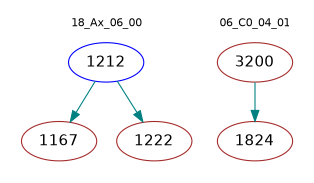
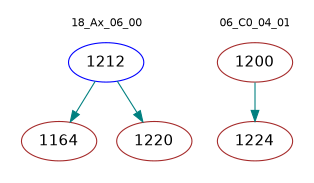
node "3200": label "3200" -> "1200"
node "1167": label "1167" -> "1164"
node "1222": label "1222" -> "1220"
node "1824": label "1824" -> "1224"
